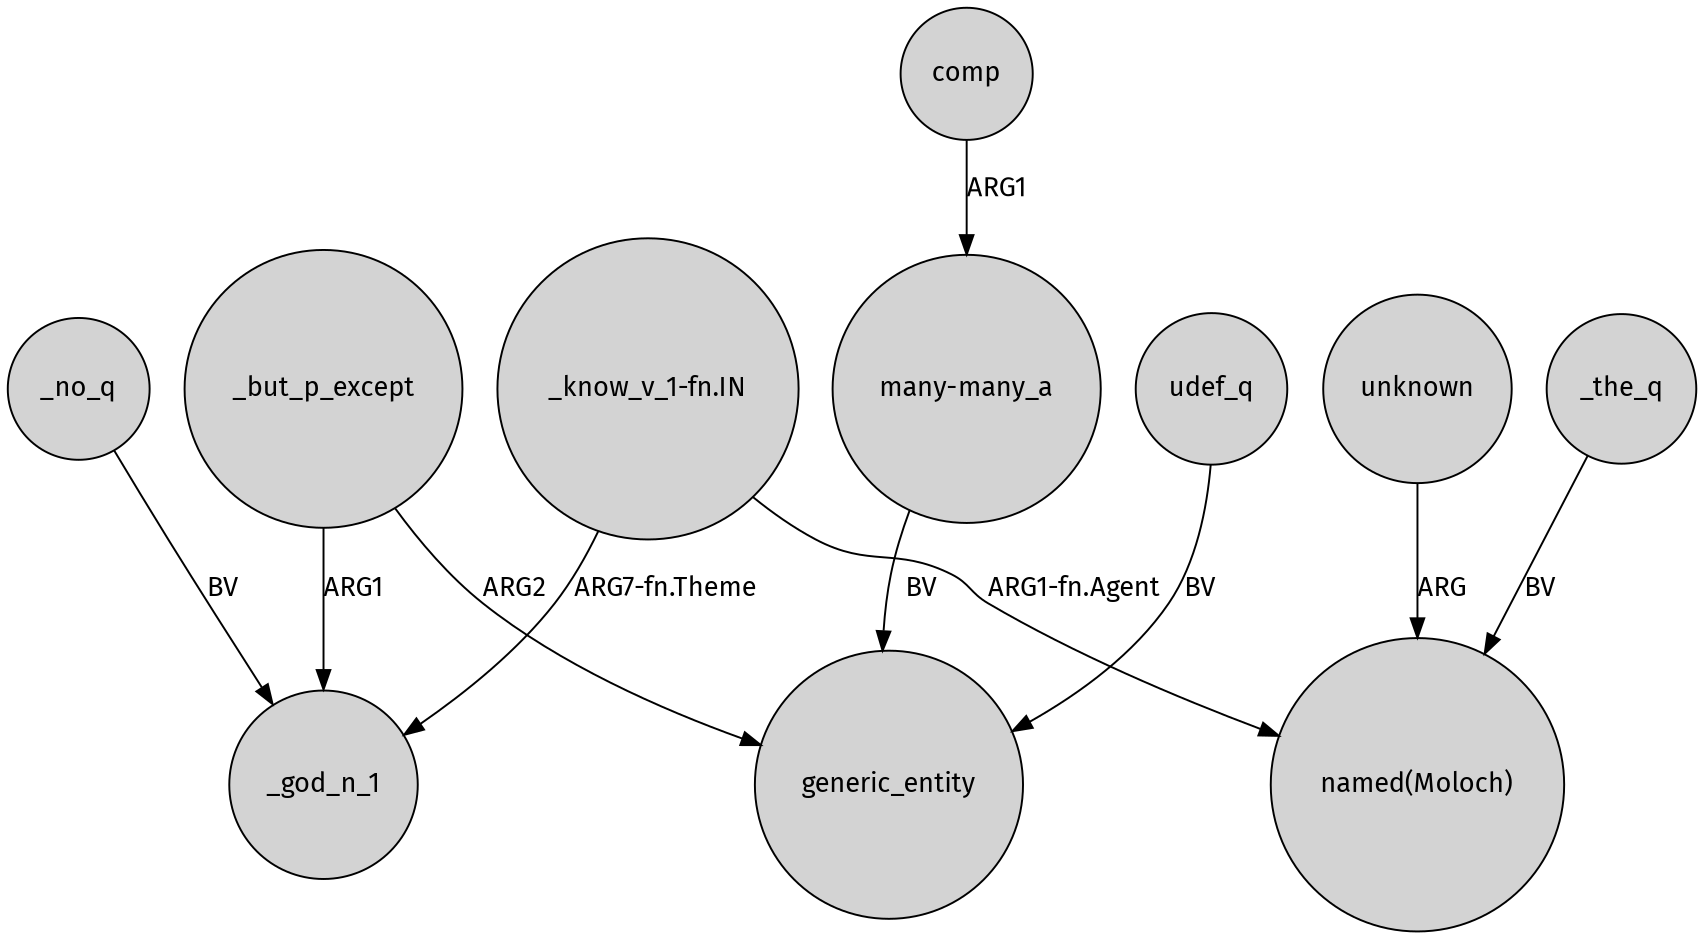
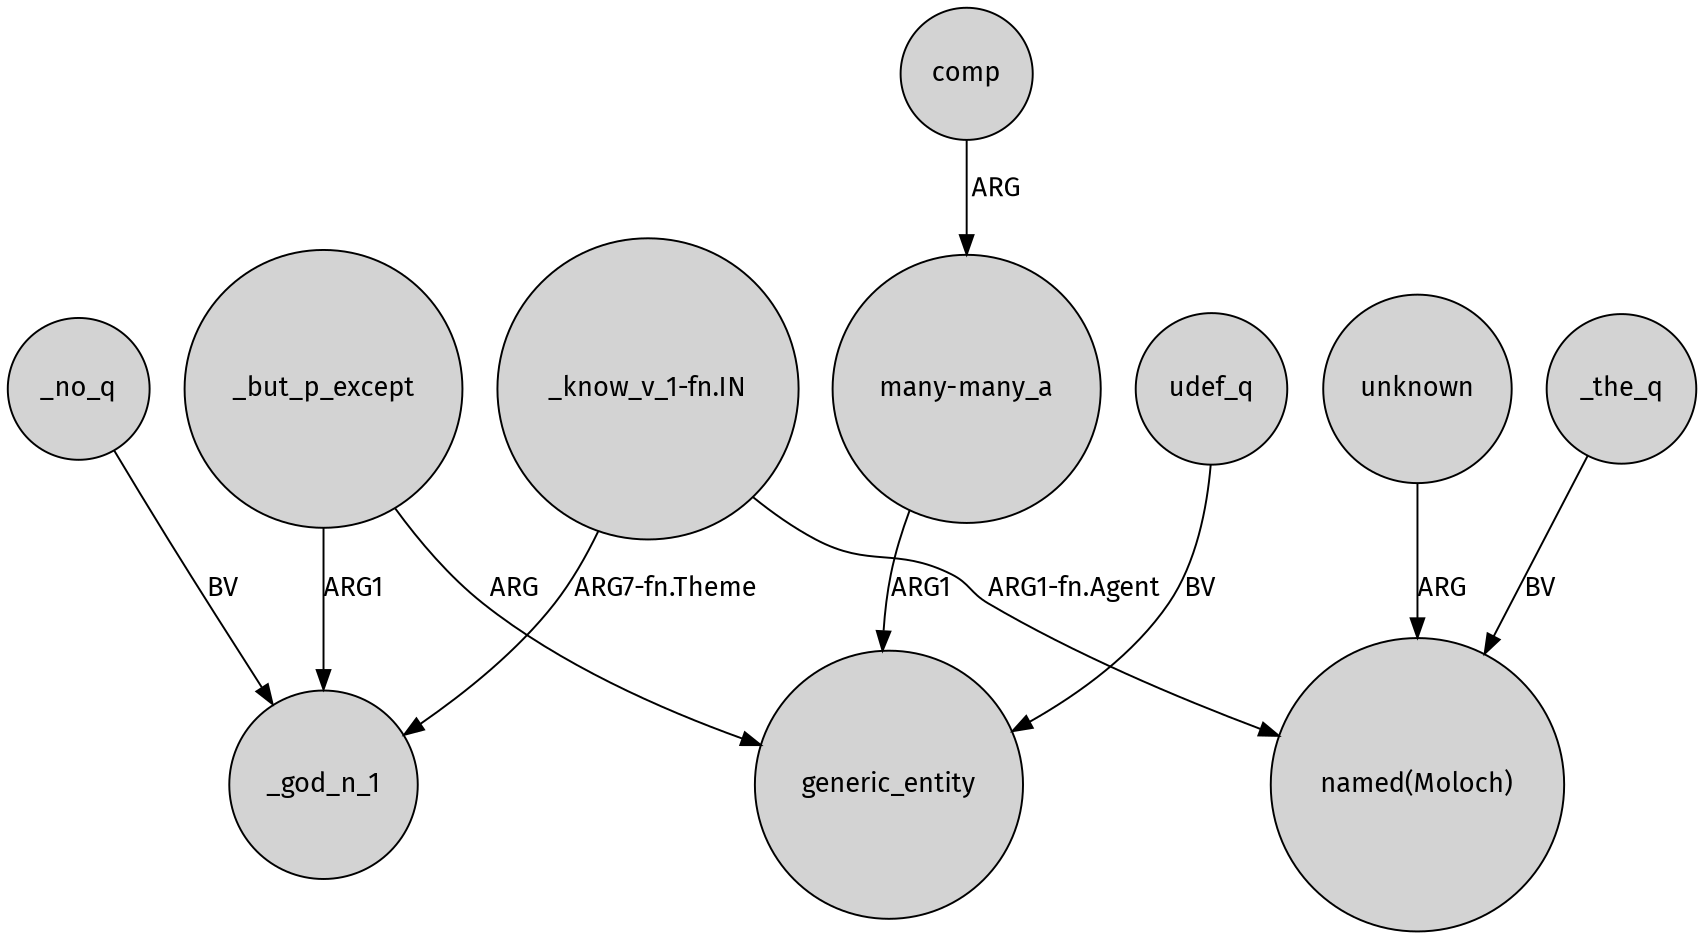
edge "comp" -> "many-many_a": label "ARG1" -> "ARG"
edge "_but_p_except" -> "generic_entity": label "ARG2" -> "ARG"
edge "many-many_a" -> "generic_entity": label "BV" -> "ARG1"
